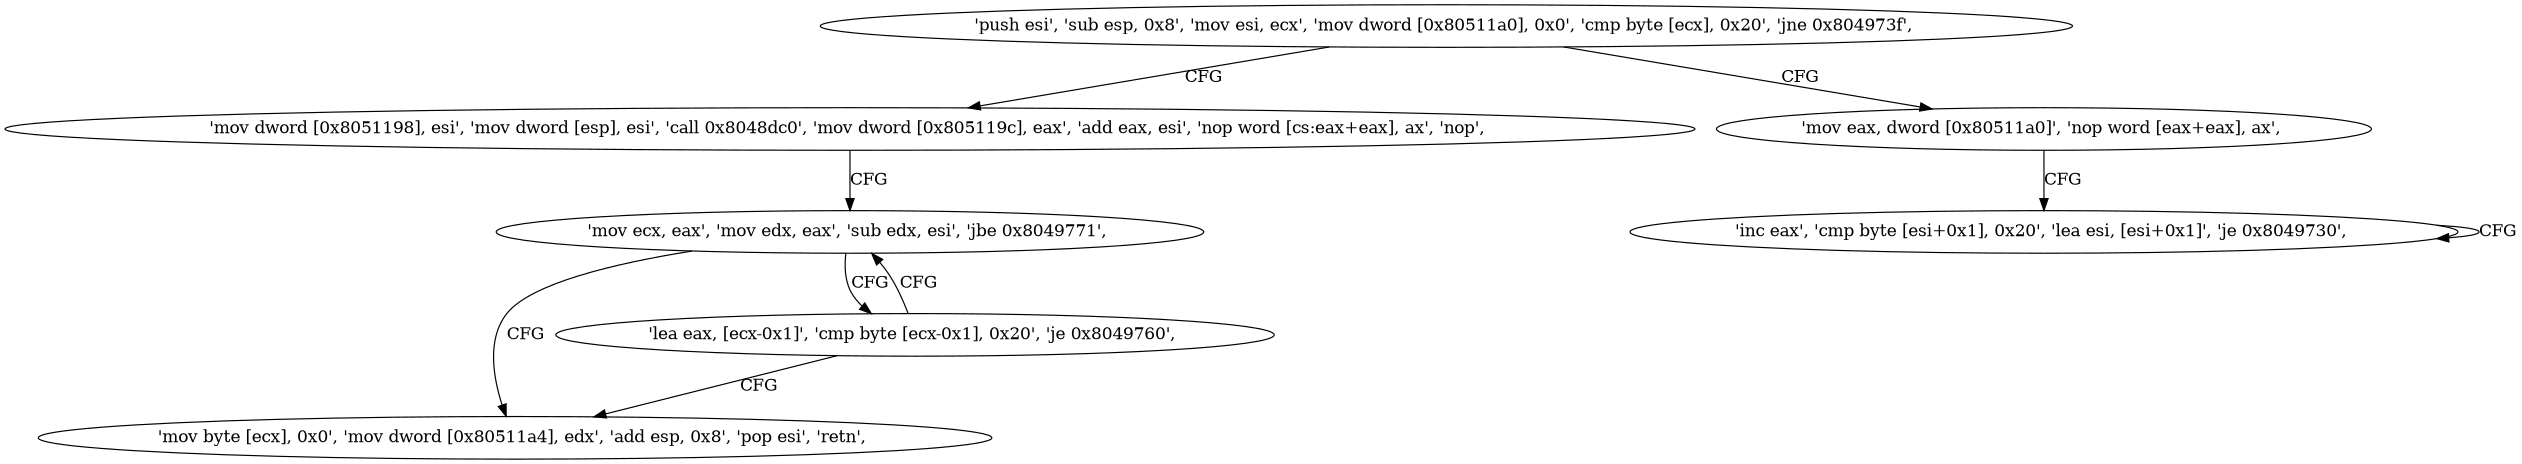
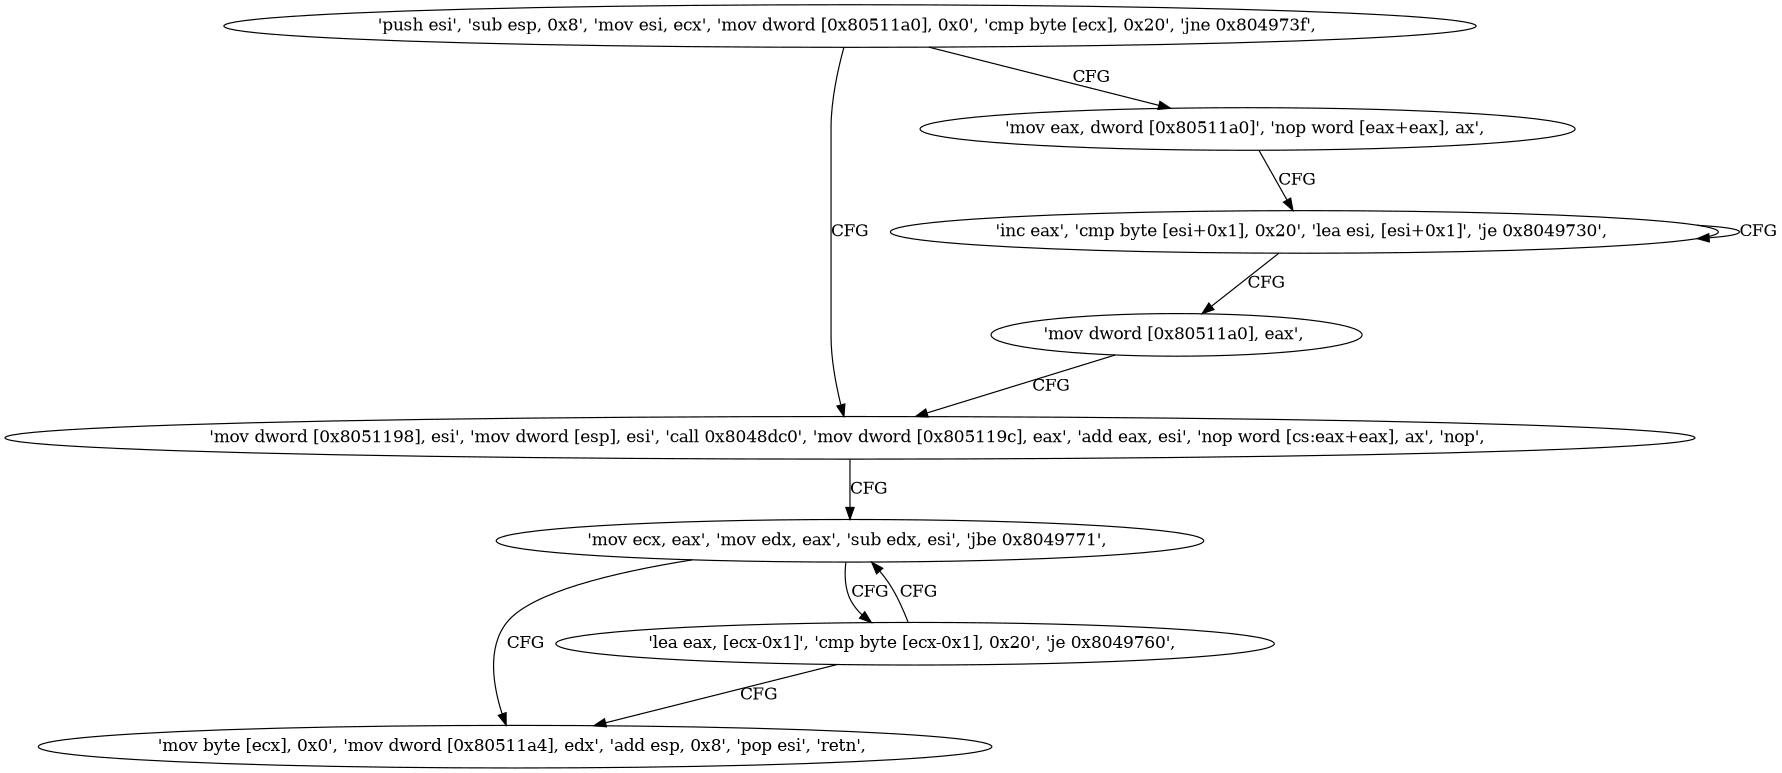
node "'mov dword [0x80511a0], eax',": added
